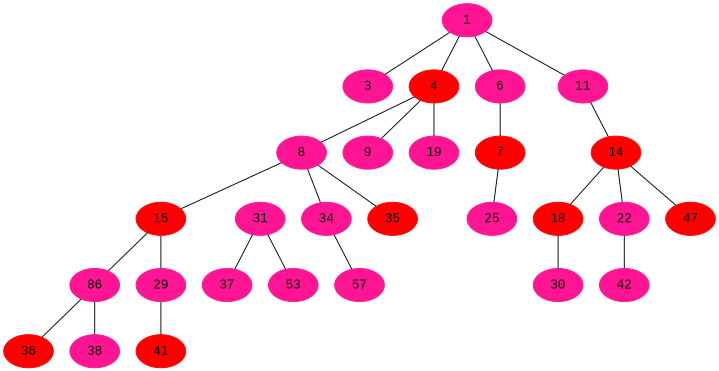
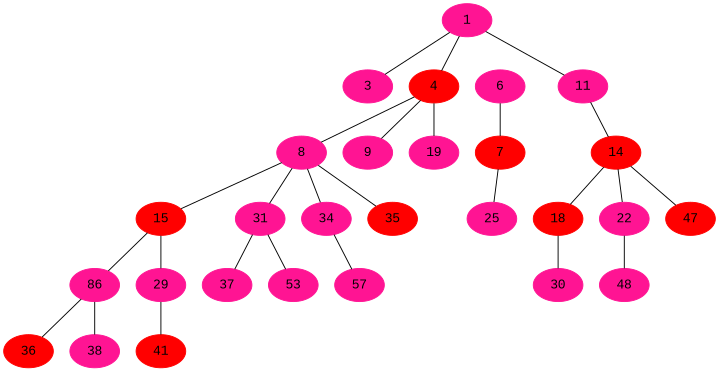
edge "1" -- "6": removed
edge "8" -- "31": added
node "42": label "42" -> "48"
